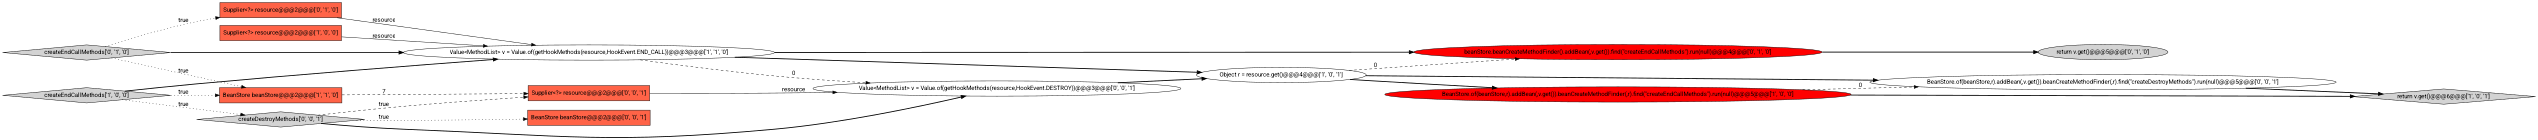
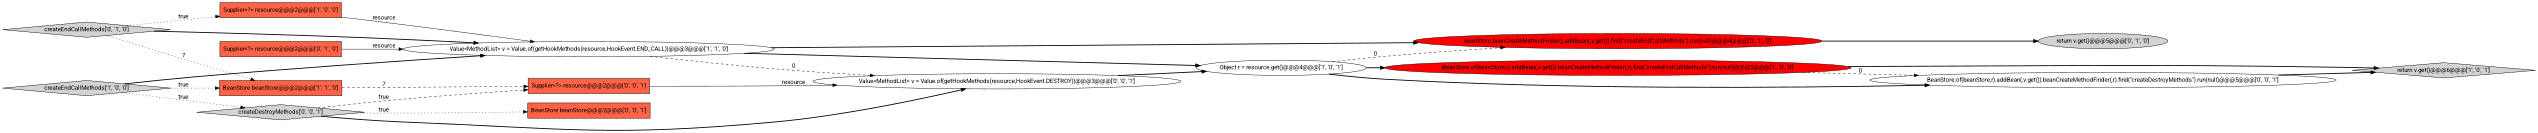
edge "createEndCallMethods['0', '1', '0']" -> "Supplier<?> resource@@@2@@@['0', '1', '0']": now "createEndCallMethods['0', '1', '0']" -> "Supplier<?> resource@@@2@@@['1', '0', '0']"
edge "createEndCallMethods['0', '1', '0']" -> "BeanStore beanStore@@@2@@@['1', '1', '0']": label "true" -> "7"
